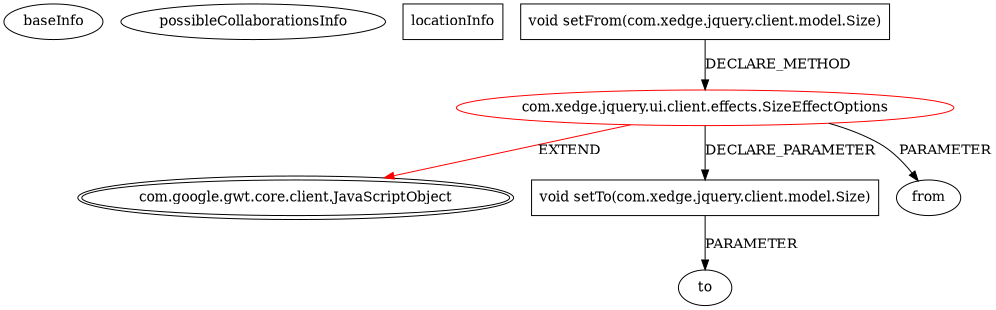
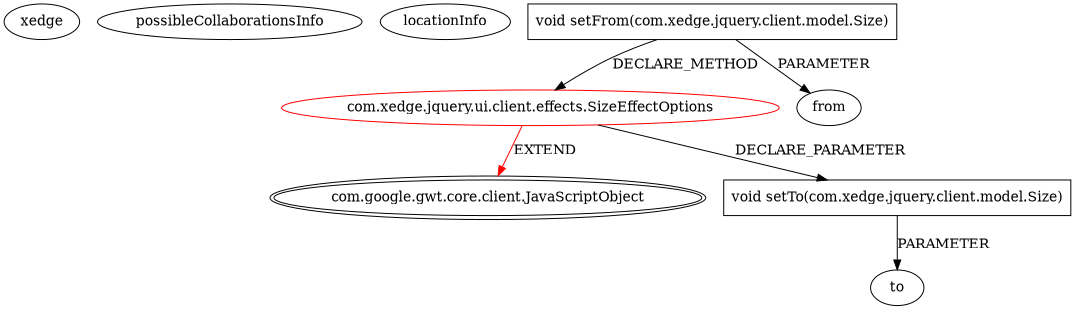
node "baseInfo": label "baseInfo" -> "xedge"
node "locationInfo": shape box -> ellipse
edge "com.xedge.jquery.ui.client.effects.SizeEffectOptions" -> "from": now "void setFrom(com.xedge.jquery.client.model.Size)" -> "from"
